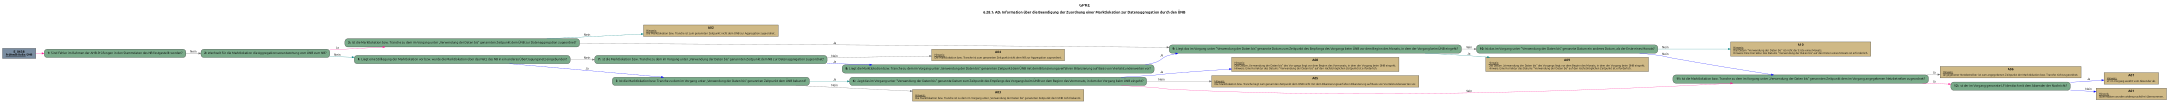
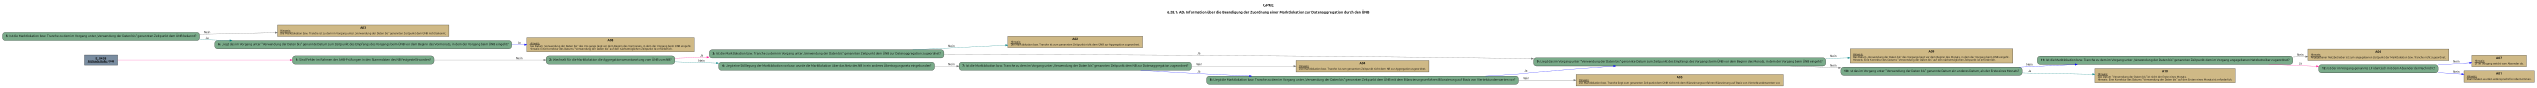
edge "10:" -> "A10": label "Nein" -> "Ja"
edge "9:" -> "A09": label "Ja" -> "Nein"
edge "4:" -> "5:": removed, label "Ja"
edge "11:" -> "A06": label "Ja" -> "Nein"
edge "12:" -> "A07": label "Ja" -> "Nein"
edge "6:" -> "A05": now "8:" -> "A05"
edge "6:" -> "11:": removed, label "Nein"
